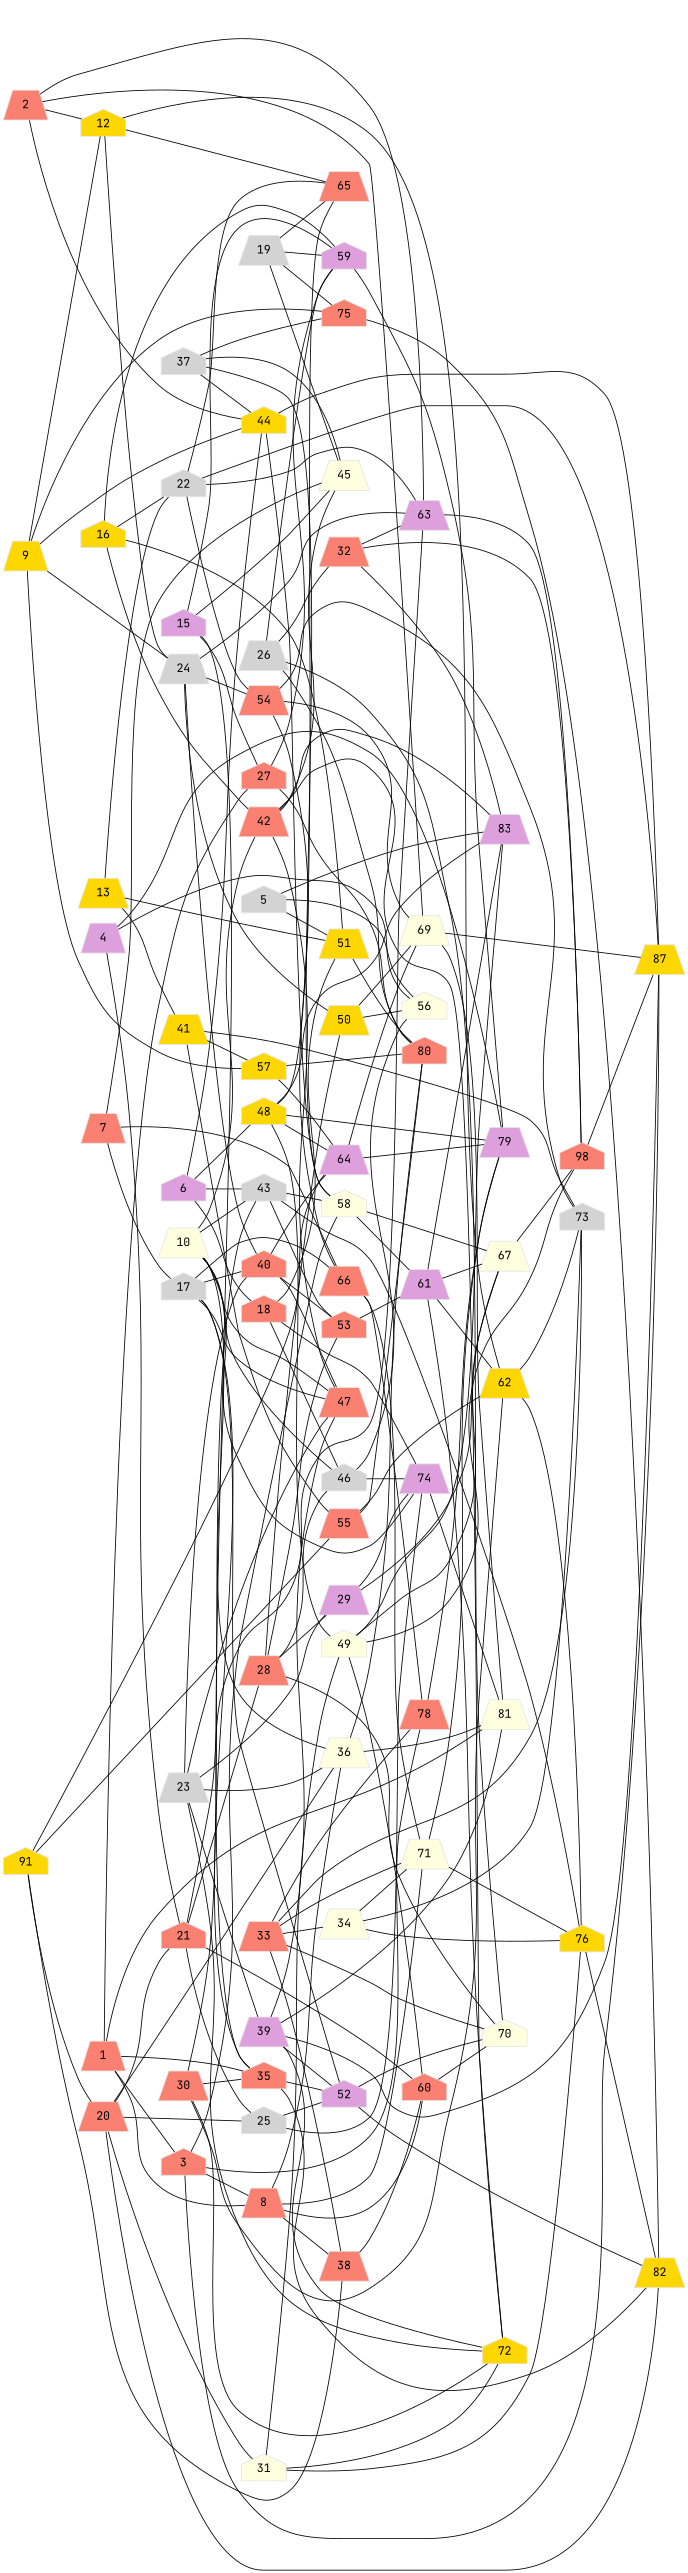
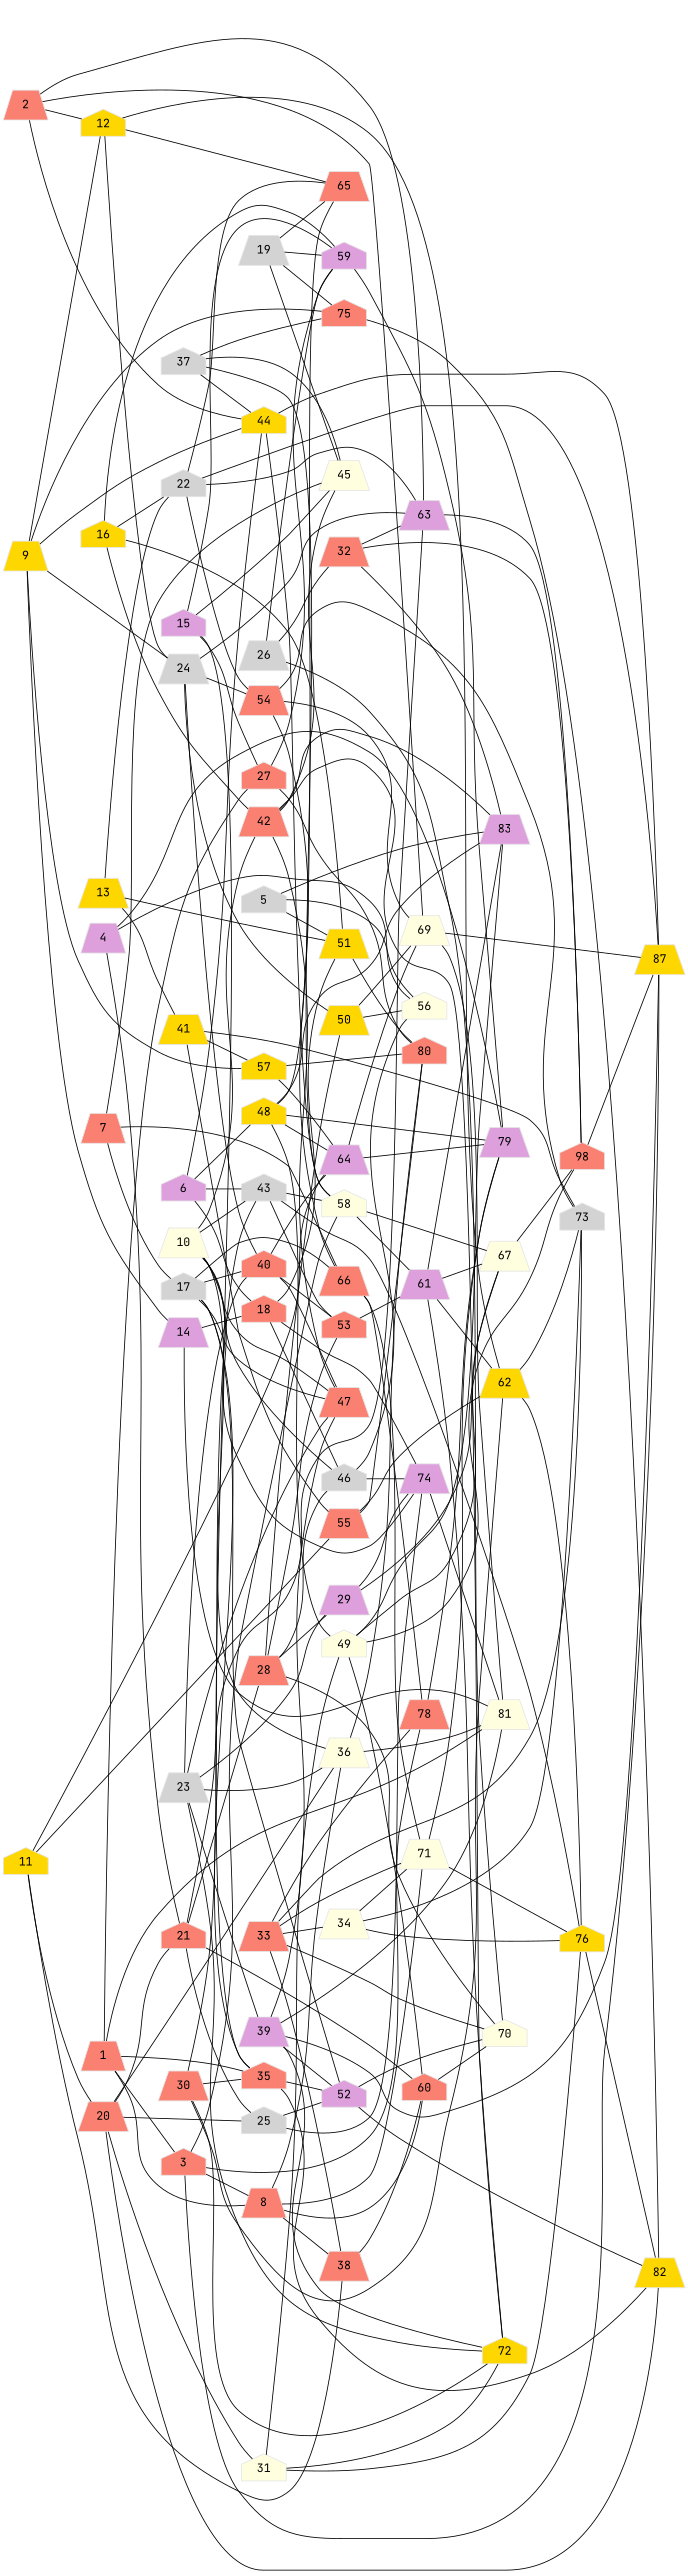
edge "26" -- "80": removed
node "14": added
node "91": label "91" -> "11"
